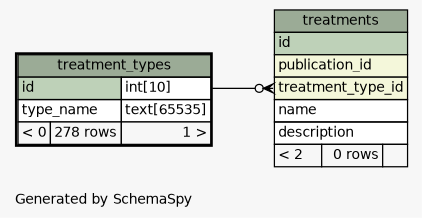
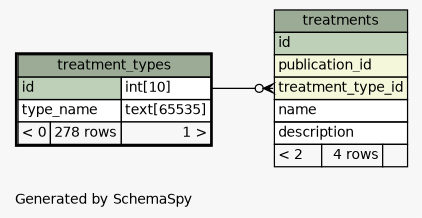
node "treatments": text "0 rows" -> "4 rows"
